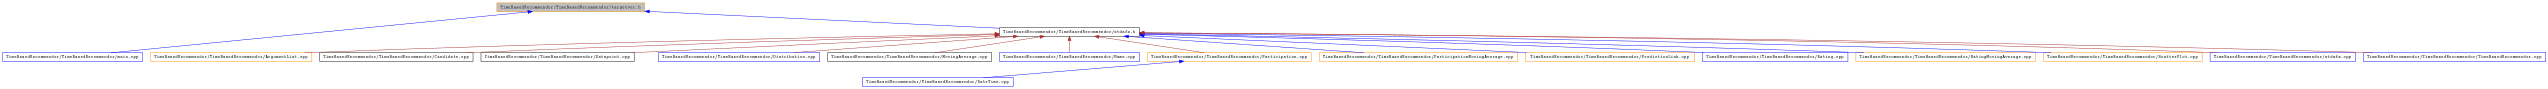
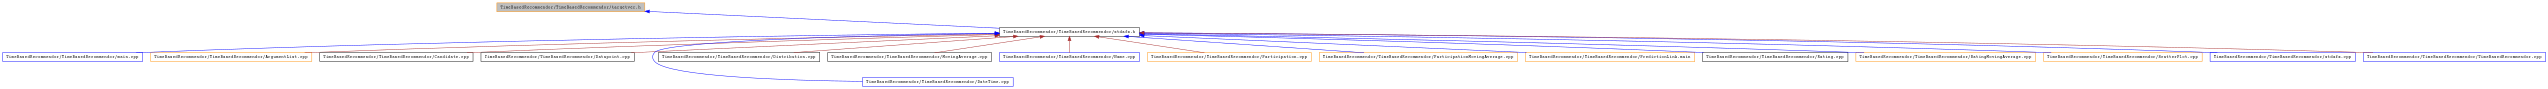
edge "TimeBasedRecommendor/TimeBasedRecommendor/main.cpp" -> "TimeBasedRecommendor/TimeBasedRecommendor/targetver.h": now "TimeBasedRecommendor/TimeBasedRecommendor/main.cpp" -> "TimeBasedRecommendor/TimeBasedRecommendor/stdafx.h"
edge "TimeBasedRecommendor/TimeBasedRecommendor/stdafx.cpp" -> "TimeBasedRecommendor/TimeBasedRecommendor/stdafx.h": color brown -> blue
node "TimeBasedRecommendor/TimeBasedRecommendor/Distribution.cpp": color blue -> black
node "TimeBasedRecommendor/TimeBasedRecommendor/PredictionLink.cpp": label "TimeBasedRecommendor/TimeBasedRecommendor/PredictionLink.cpp" -> "TimeBasedRecommendor/TimeBasedRecommendor/PredictionLink.main"
node "TimeBasedRecommendor/TimeBasedRecommendor/Rating.cpp": color blue -> black
edge "TimeBasedRecommendor/TimeBasedRecommendor/DateTime.cpp" -> "TimeBasedRecommendor/TimeBasedRecommendor/Participation.cpp": now "TimeBasedRecommendor/TimeBasedRecommendor/DateTime.cpp" -> "TimeBasedRecommendor/TimeBasedRecommendor/stdafx.h"
